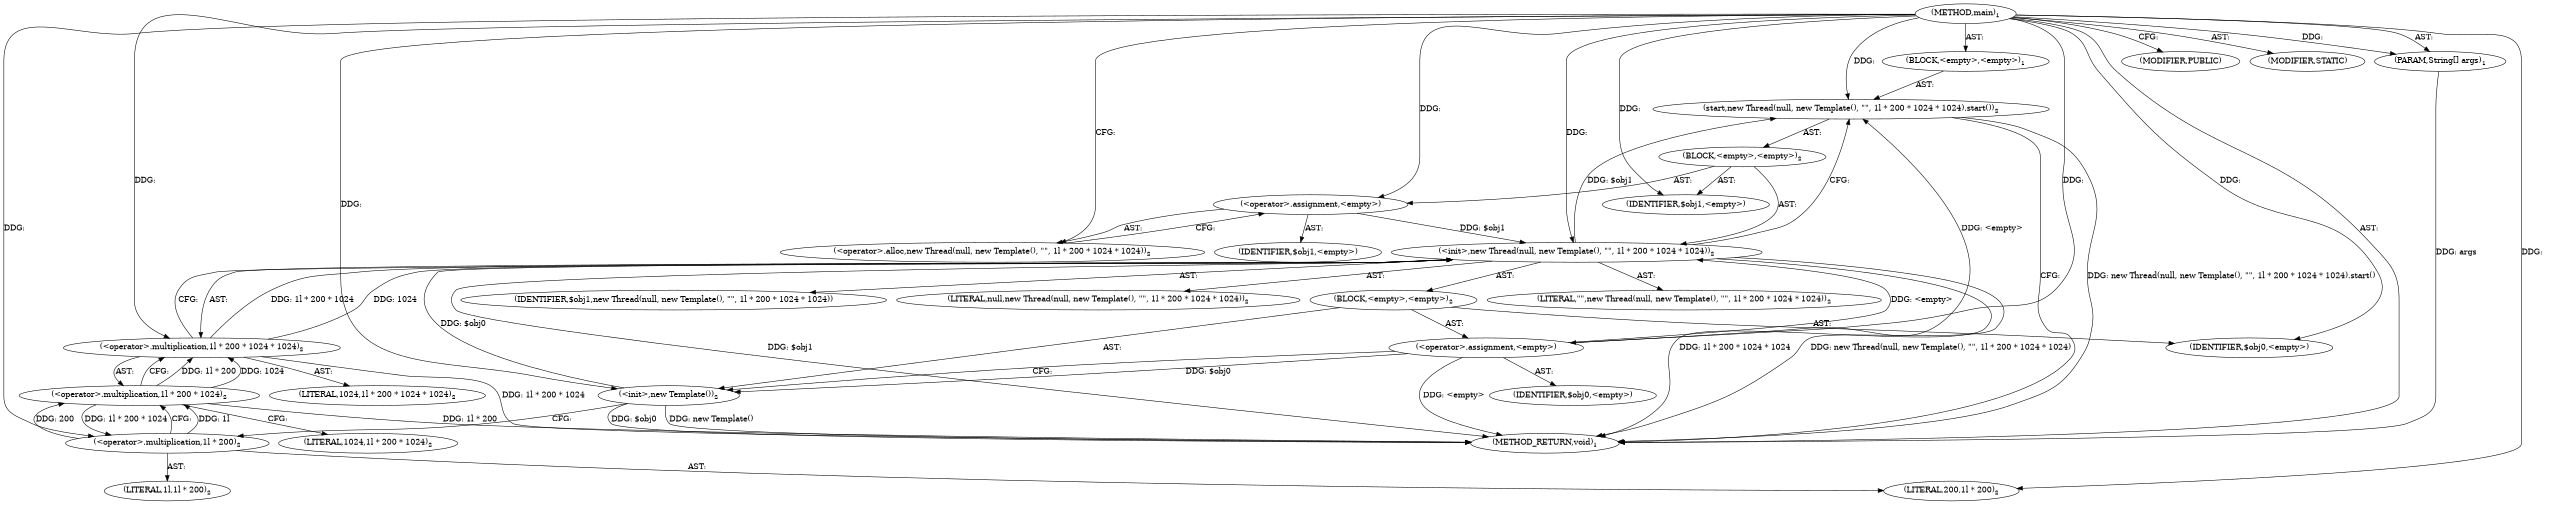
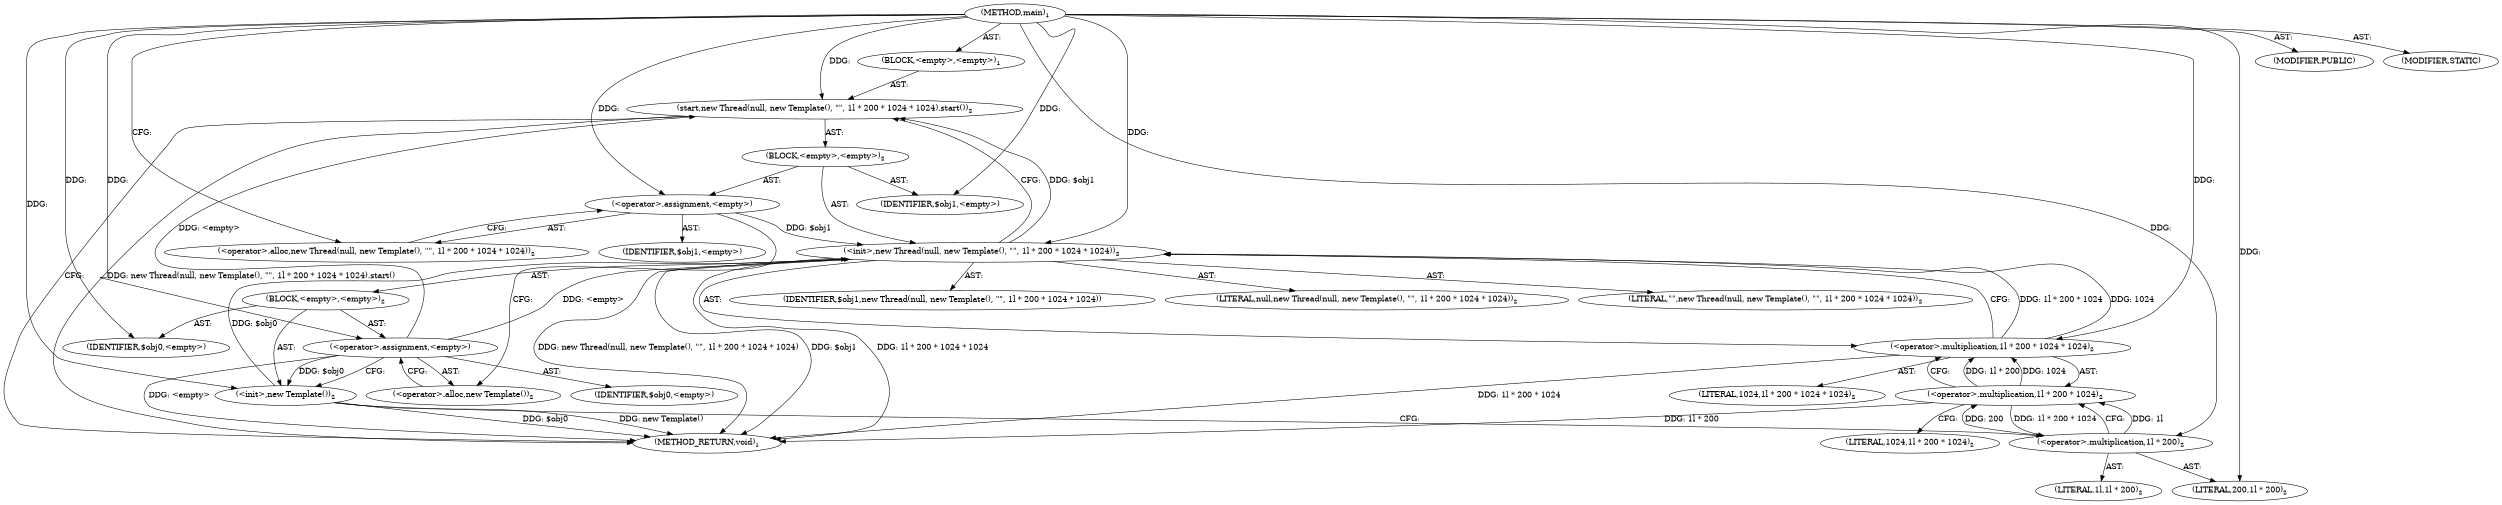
edge "(METHOD,main)" -> "(MODIFIER,PUBLIC)": label "CFG: " -> "AST: "
node "(PARAM,String[] args)": removed
node "(<operator>.alloc,new Template())": added
edge "(METHOD,main)" -> "(METHOD_RETURN,void)": removed, label "AST:"
